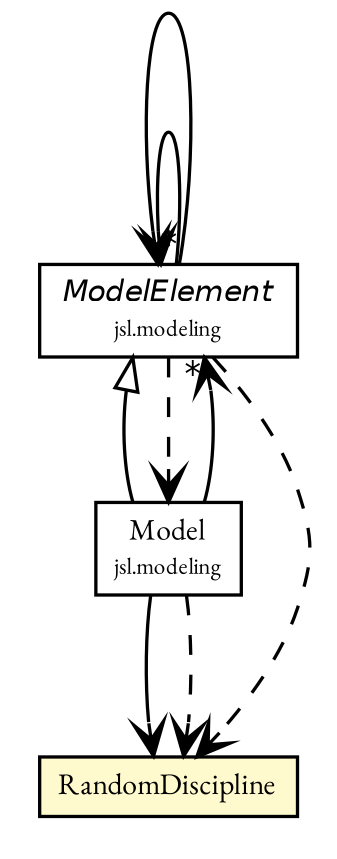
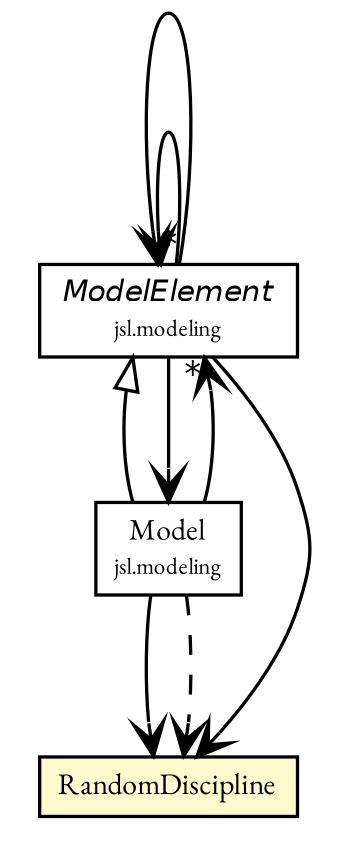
edge "ModelElement" -> "Model": style dashed -> solid
edge "ModelElement" -> "RandomDiscipline": style dashed -> solid
